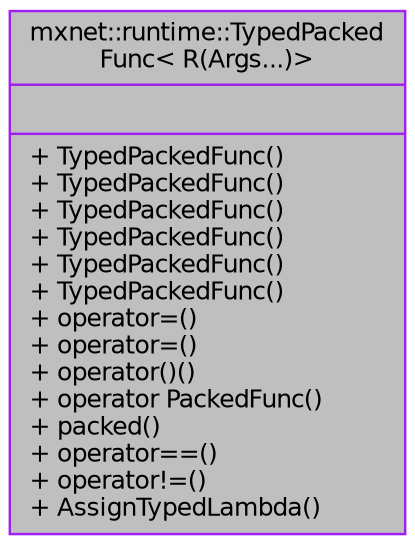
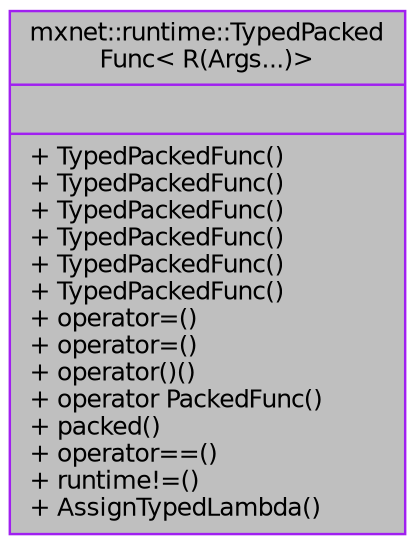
node "mxnet::runtime::TypedPacked": text "+ operator!=()" -> "+ runtime!=()"
